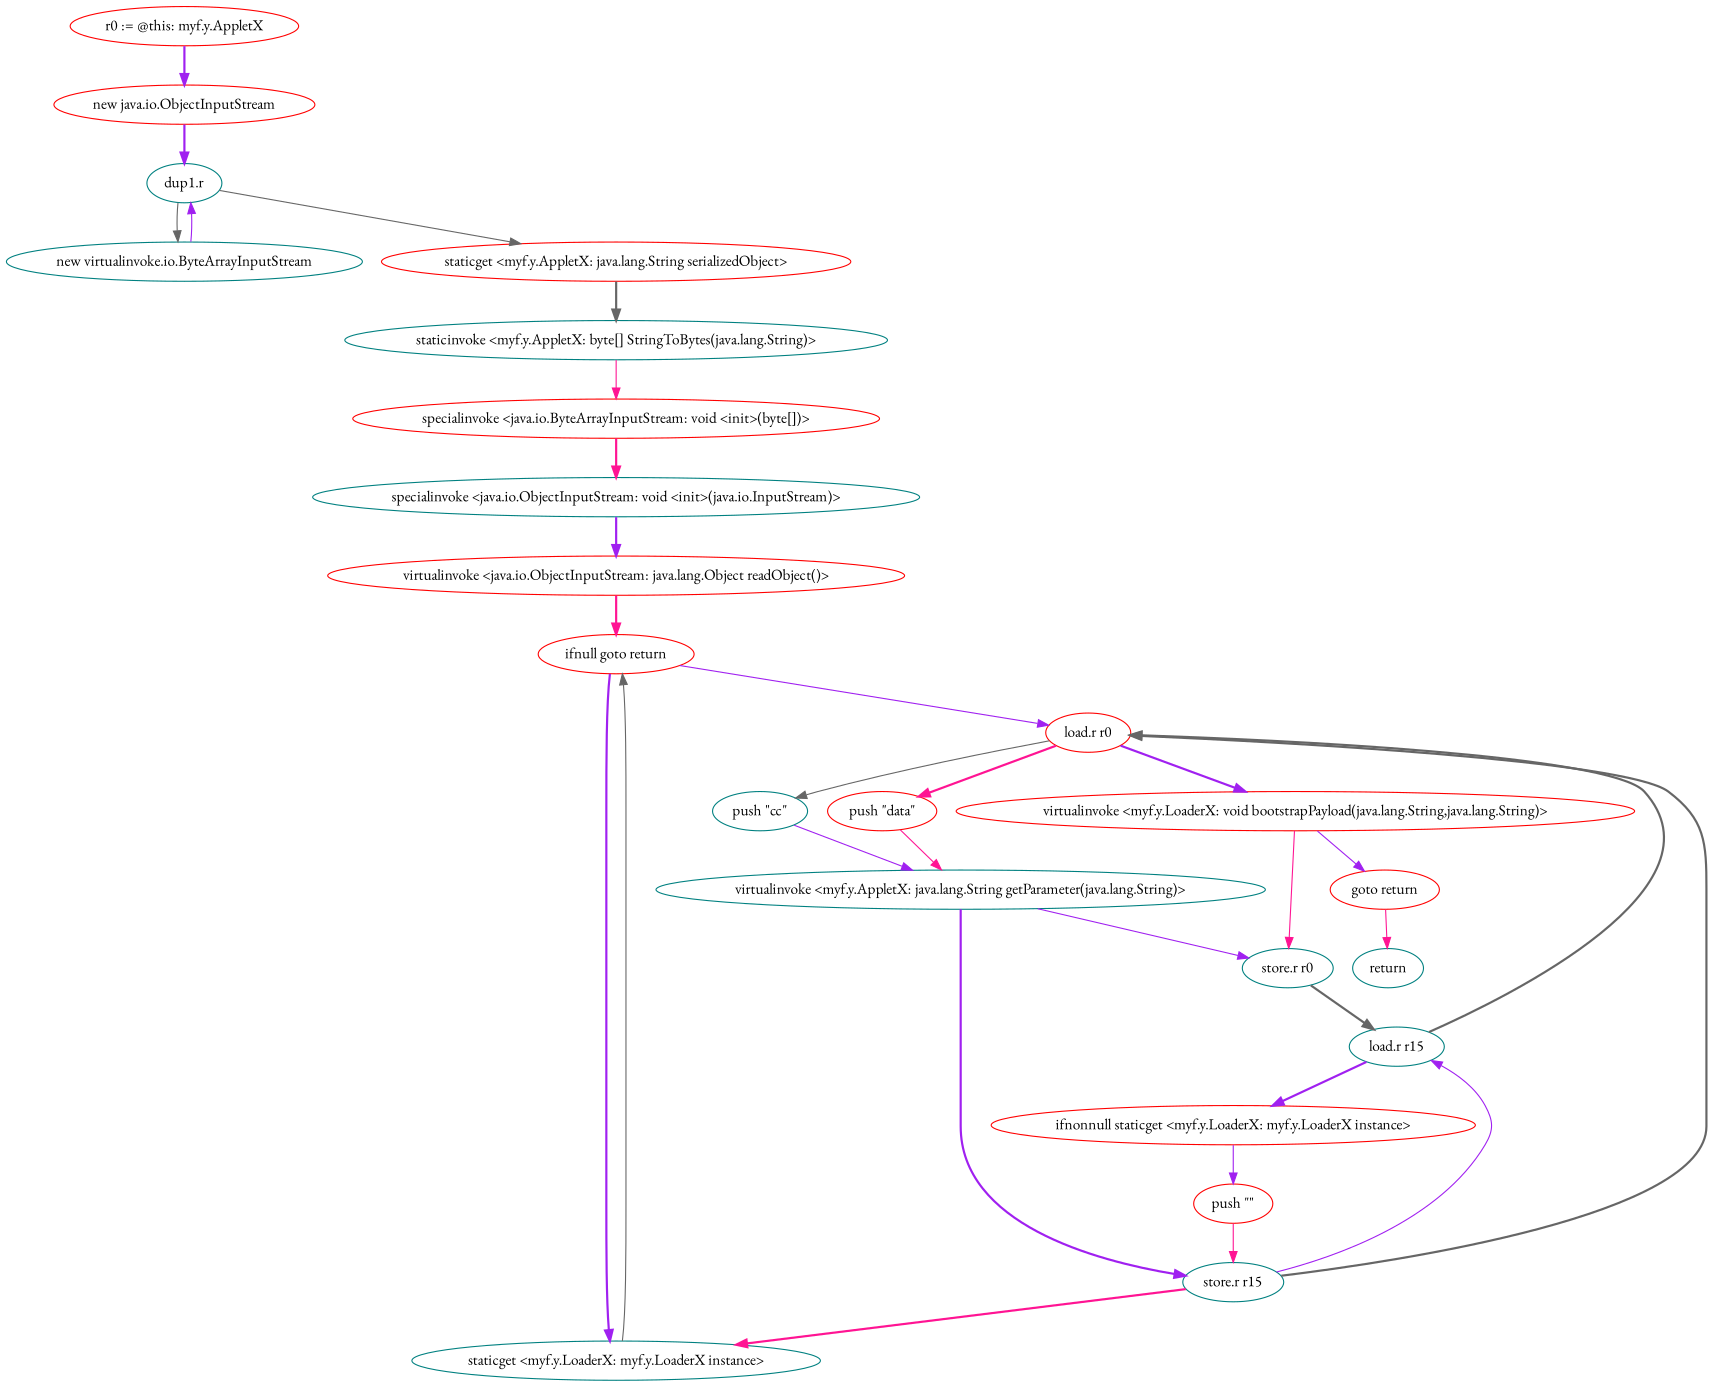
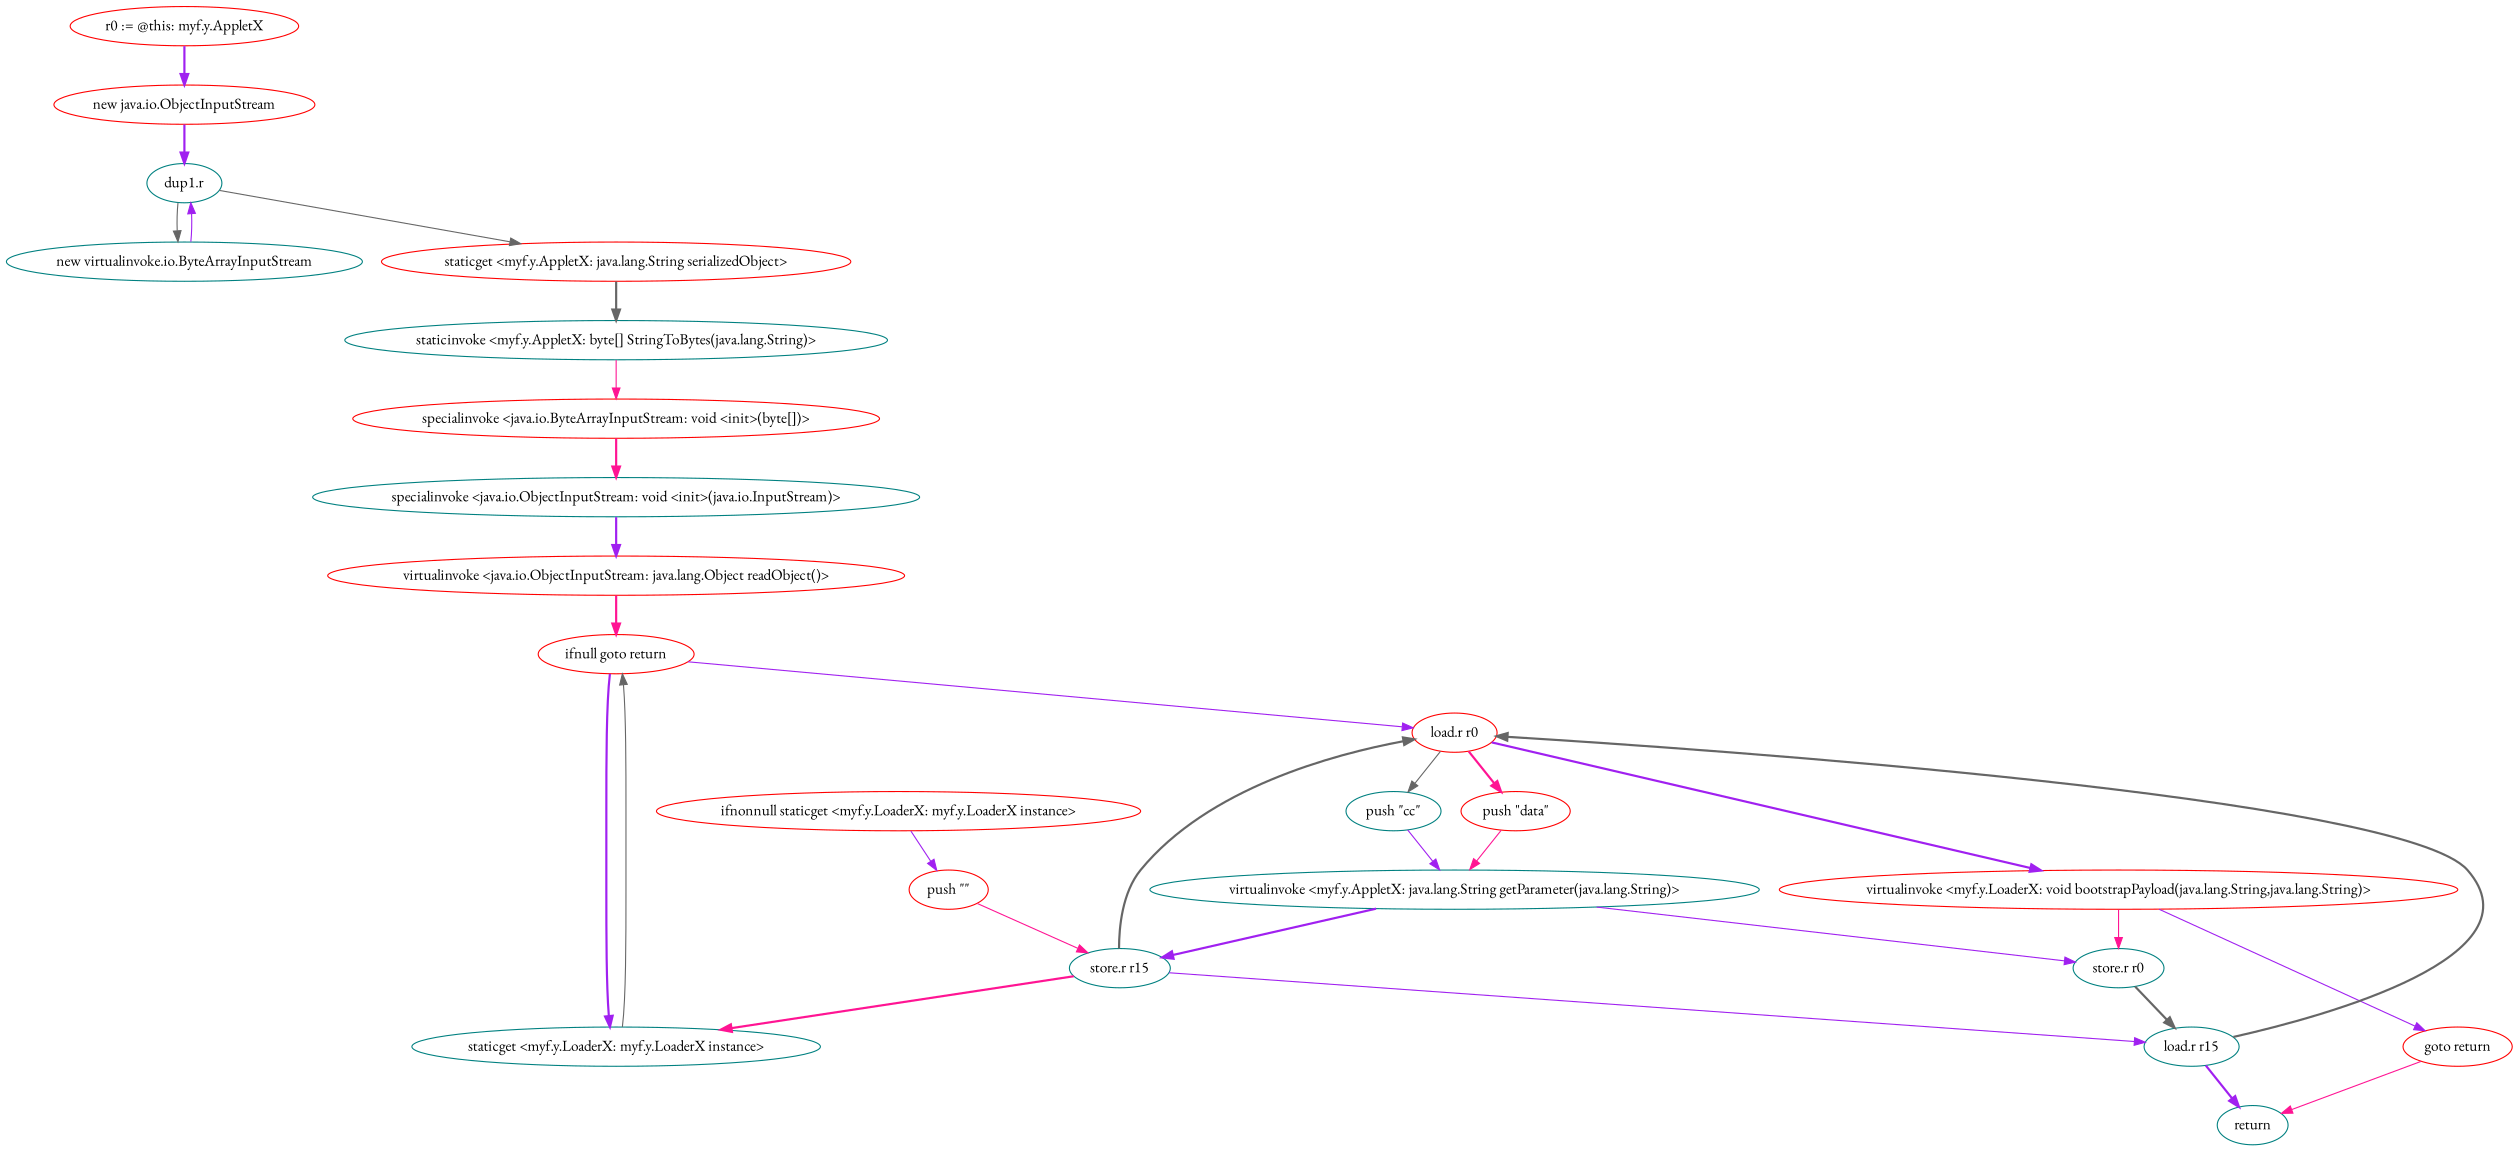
edge "load.r r15" -> "ifnonnull staticget <myf.y.LoaderX: myf.y.LoaderX instance>": now "load.r r15" -> "return"
